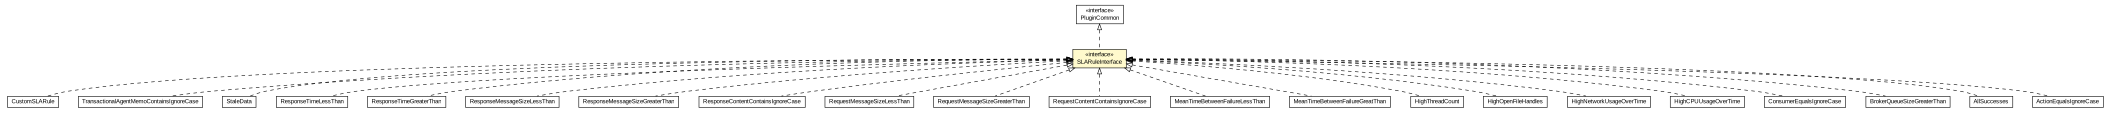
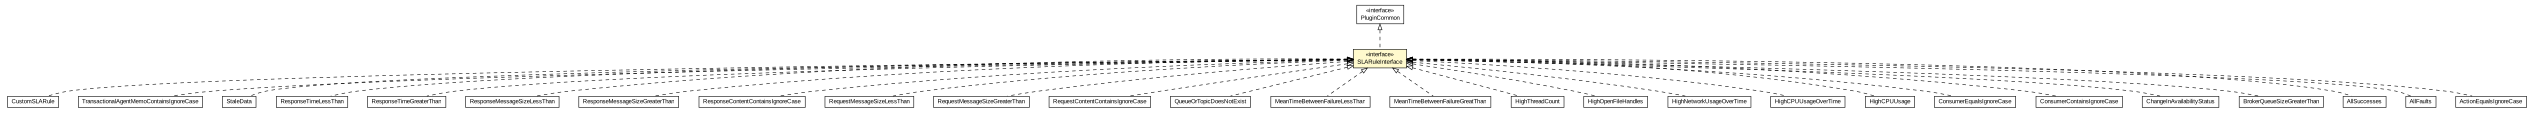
node "QueueOrTopicDoesNotExist": added
node "HighCPUUsage": added
node "ConsumerContainsIgnoreCase": added
node "ChangeInAvailabilityStatus": added
node "AllFaults": added
